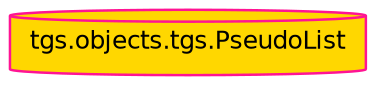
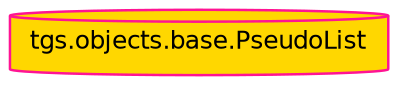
node "tgs.objects.tgs.PseudoList": label "tgs.objects.tgs.PseudoList" -> "tgs.objects.base.PseudoList"
